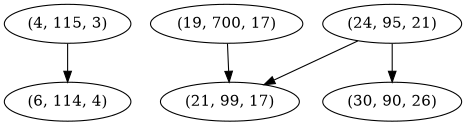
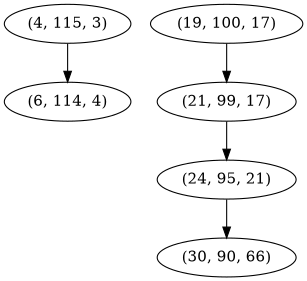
node "(19, 700, 17)": label "(19, 700, 17)" -> "(19, 100, 17)"
edge "(24, 95, 21)" -> "(21, 99, 17)": reversed
node "(30, 90, 26)": label "(30, 90, 26)" -> "(30, 90, 66)"
